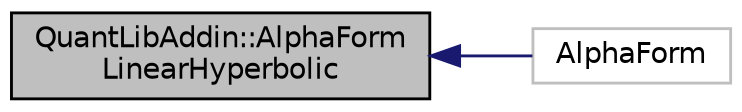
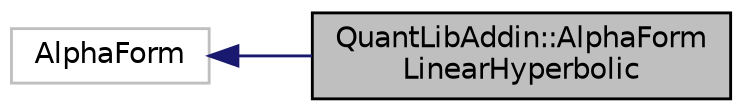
edge "AlphaForm" -> "QuantLibAddin::AlphaForm LinearHyperbolic": reversed
